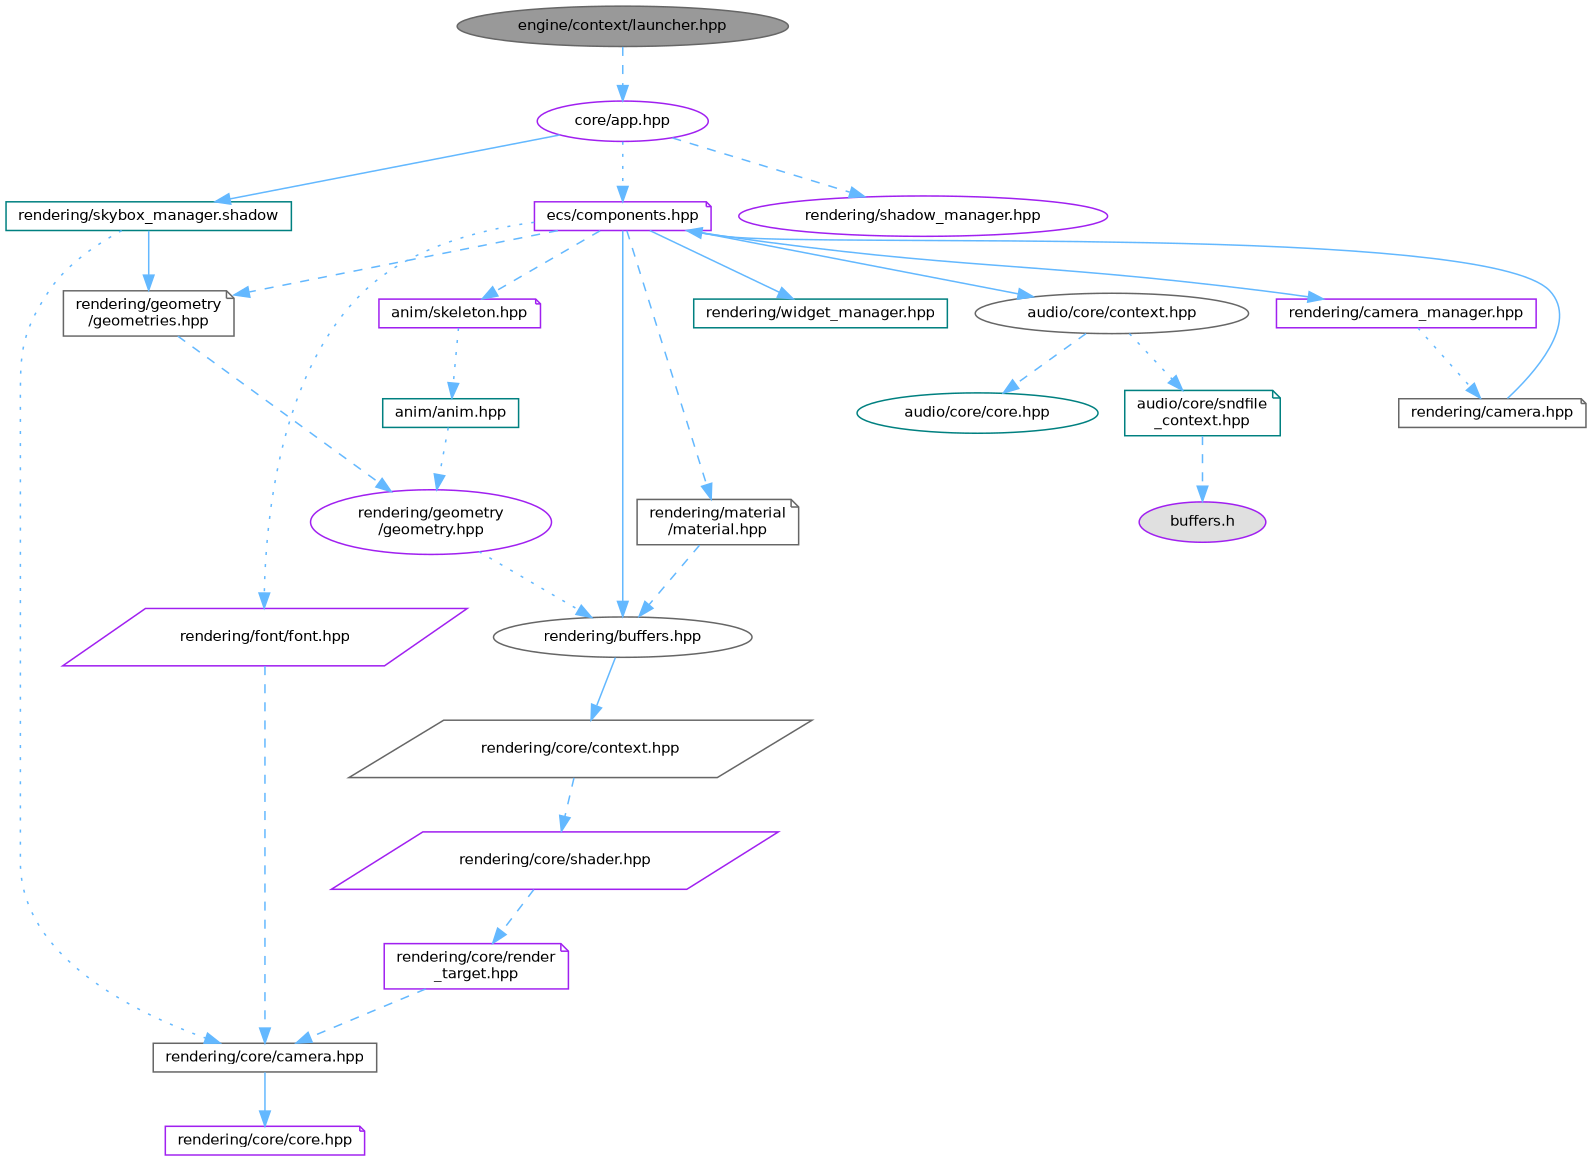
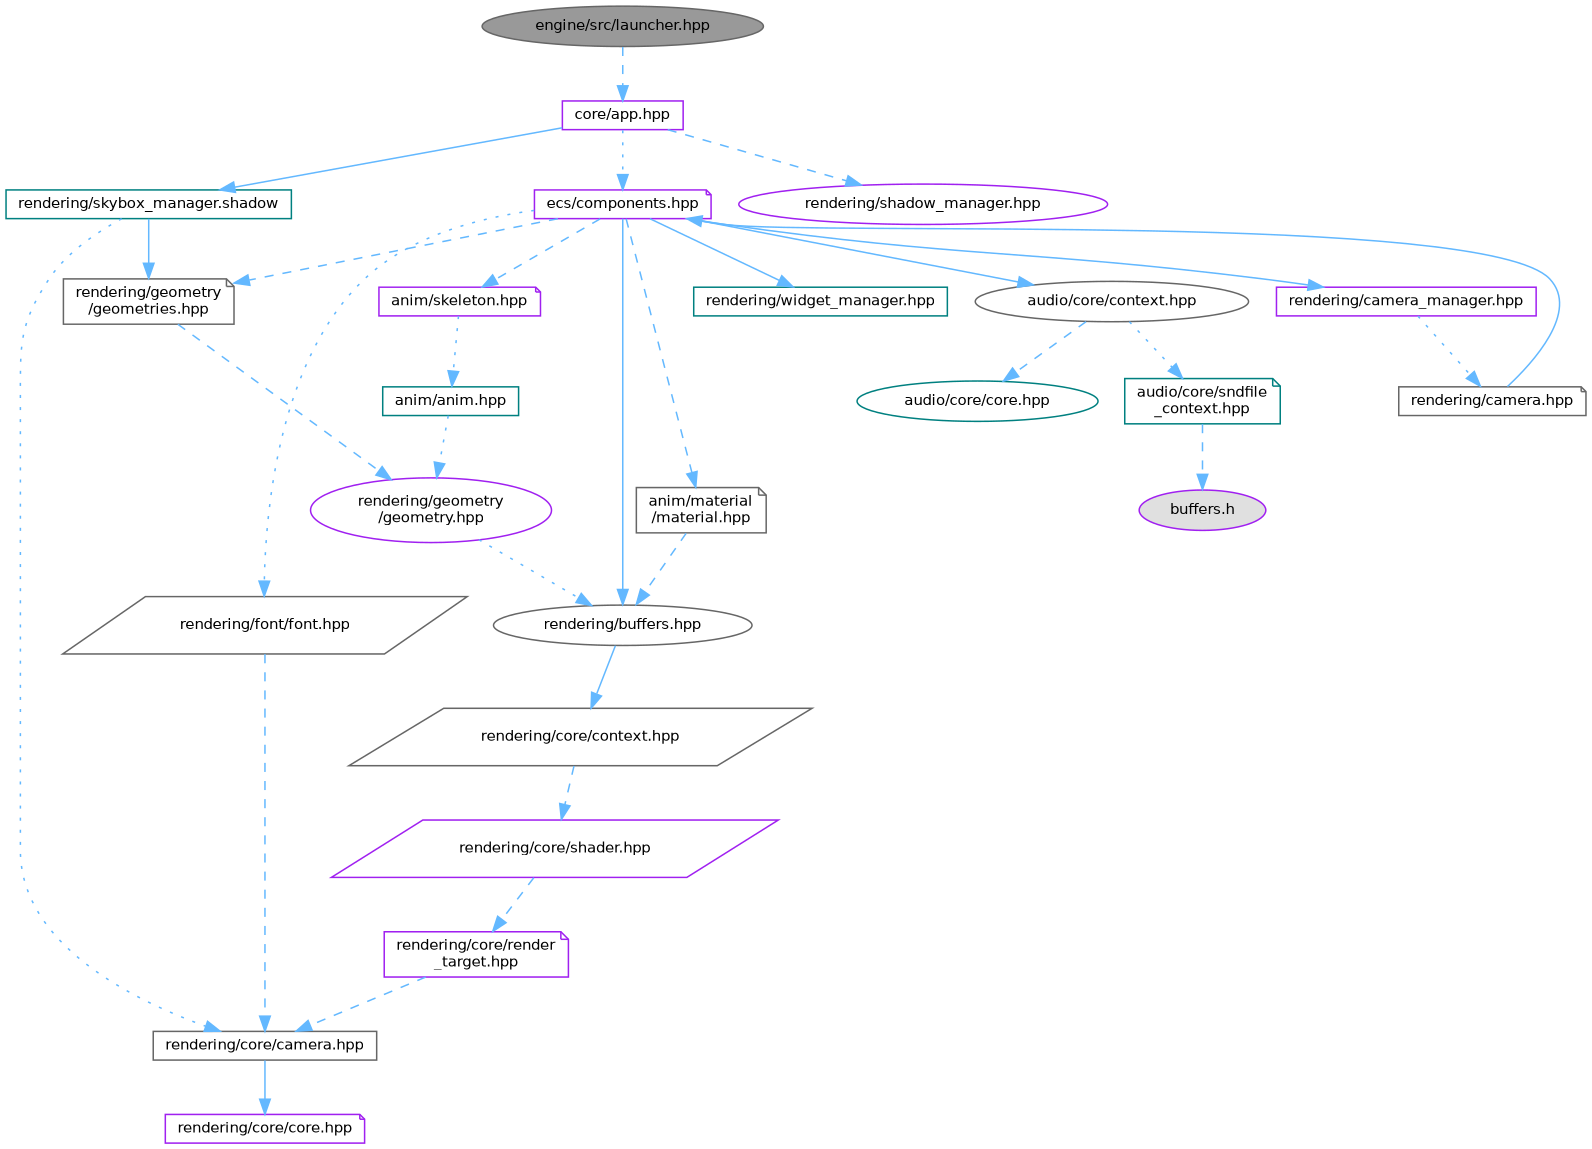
node "engine/context/launcher.hpp": label "engine/context/launcher.hpp" -> "engine/src/launcher.hpp"
node "core/app.hpp": shape ellipse -> box
node "rendering/material /material.hpp": label "rendering/material /material.hpp" -> "anim/material /material.hpp"
node "rendering/font/font.hpp": color purple -> gray40
